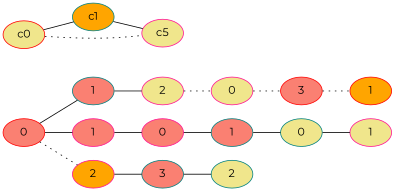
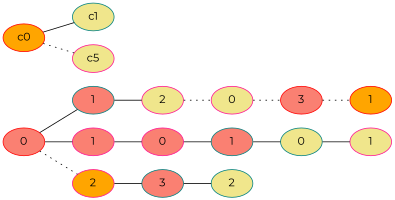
node "c1": fillcolor orange -> khaki
edge "c1" -- "c5": removed
node "c0": fillcolor khaki -> orange
